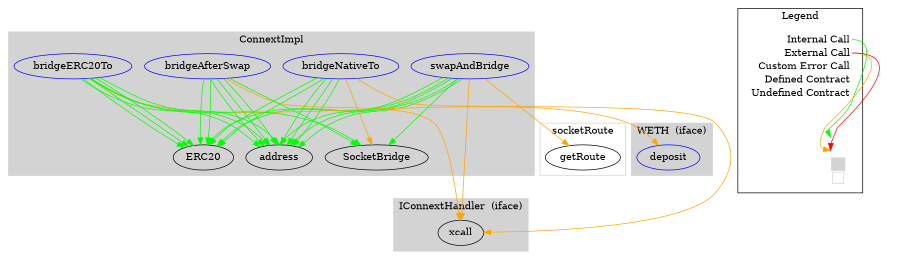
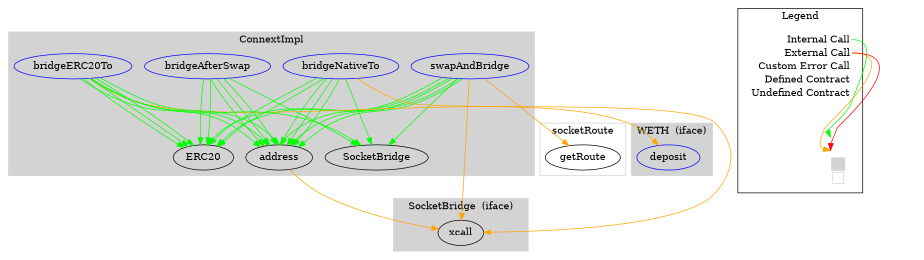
edge "bridgeNativeTo" -> "SocketBridge": color orange -> green
edge "bridgeAfterSwap" -> "xcall": now "address" -> "xcall"
cluster "IConnextHandler  (iface)": label "IConnextHandler  (iface)" -> "SocketBridge  (iface)"
